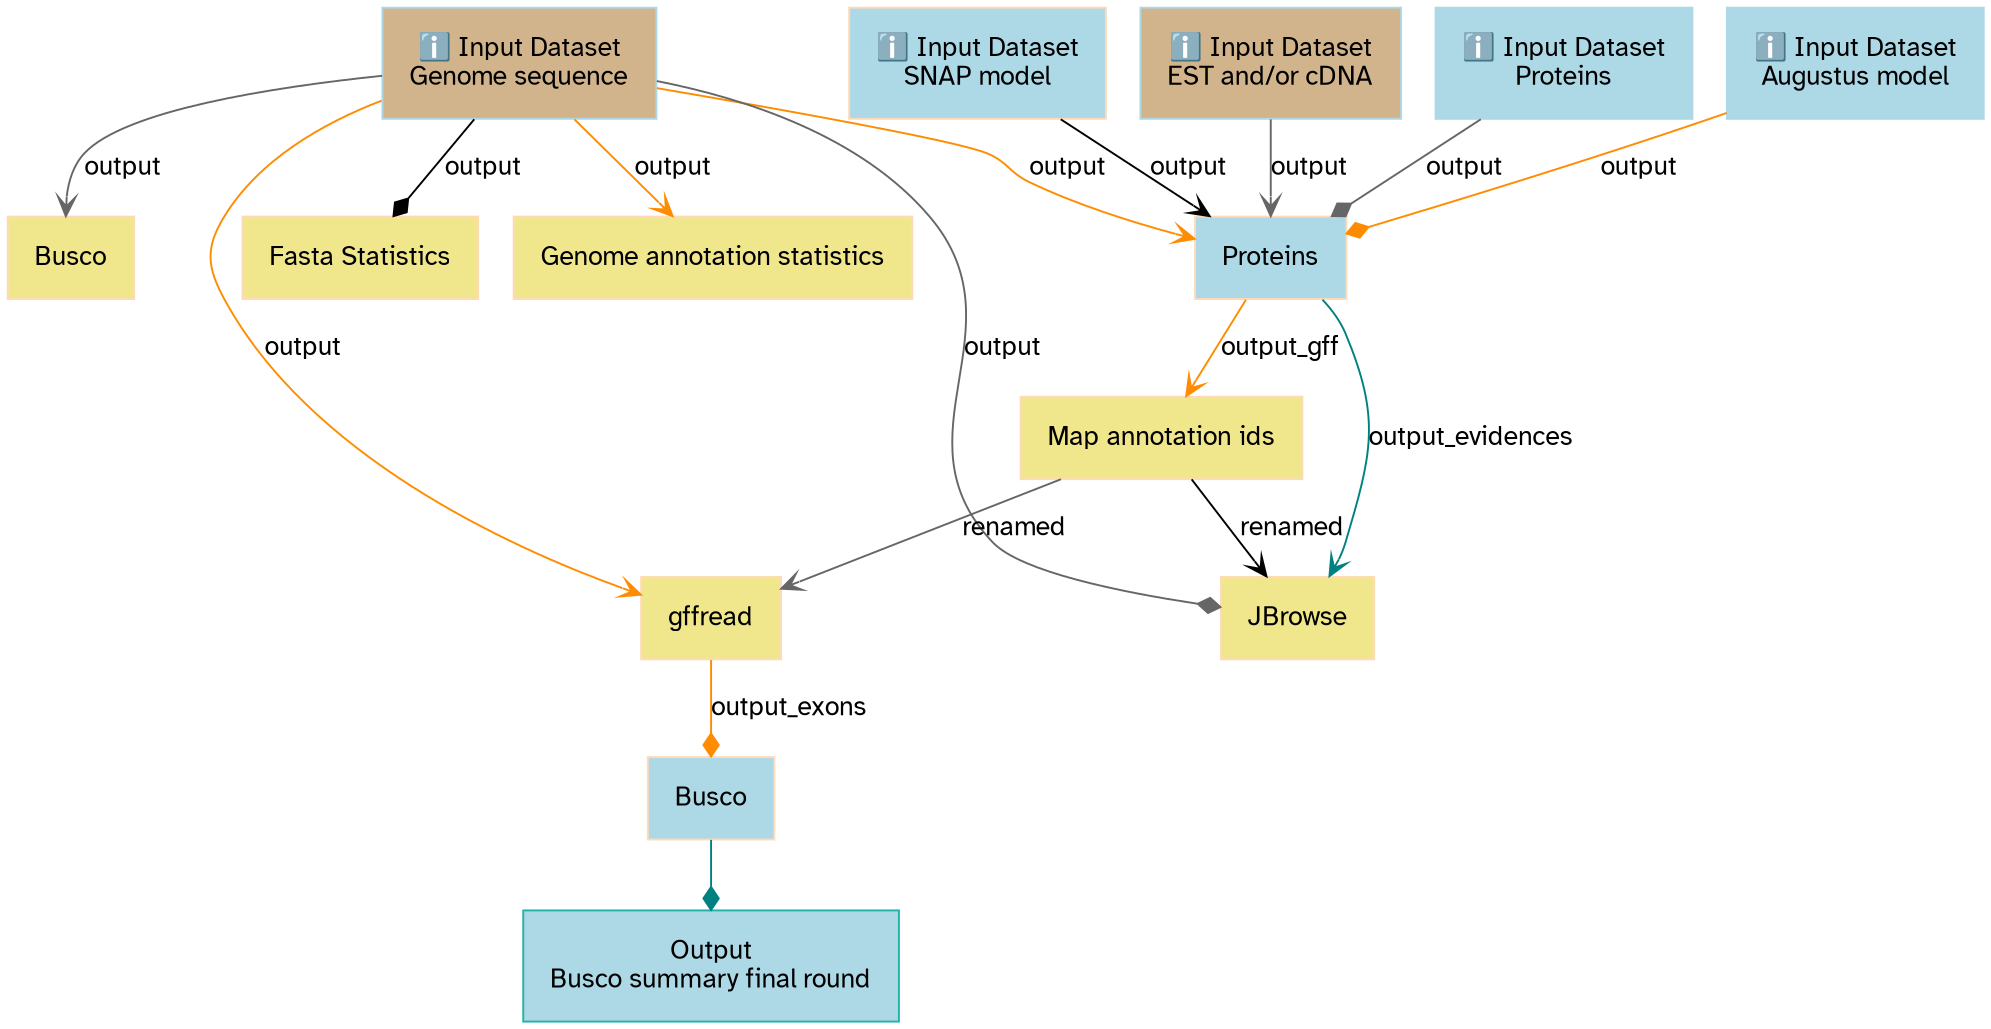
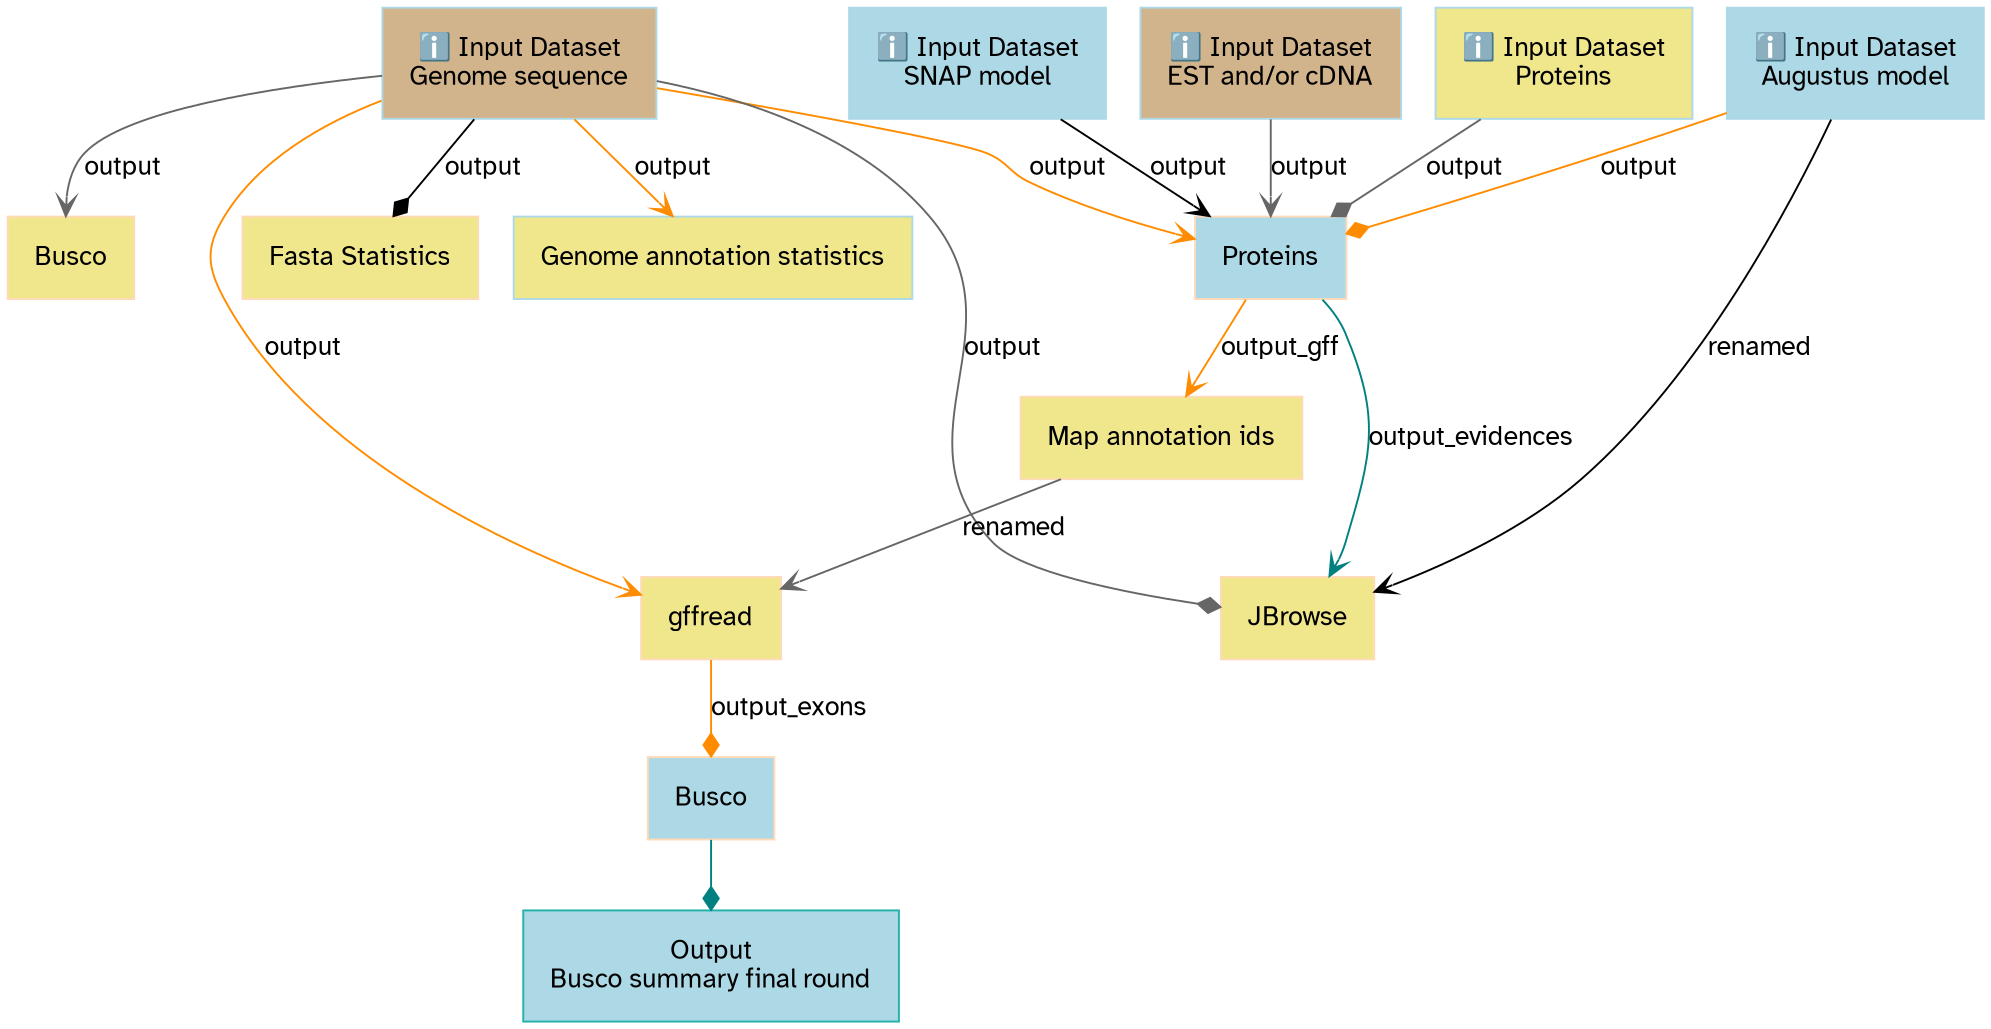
node "ℹ️ Input Dataset SNAP model": color peachpuff -> lightblue
node "ℹ️ Input Dataset Proteins": fillcolor lightblue -> khaki
node "Genome annotation statistics": color peachpuff -> lightblue
edge "Map annotation ids" -> "JBrowse": now "ℹ️ Input Dataset Augustus model" -> "JBrowse"
